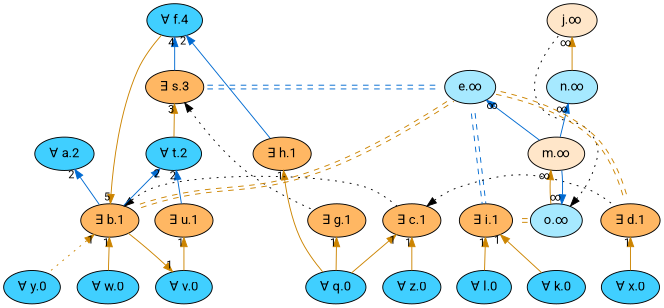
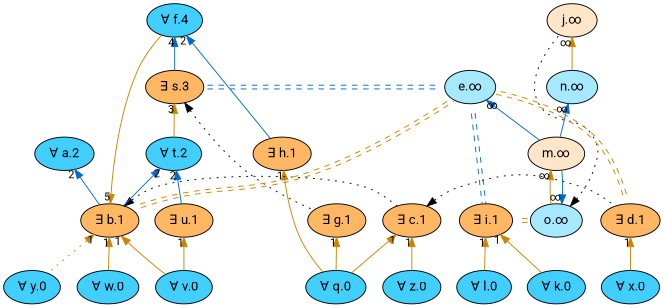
edge "∃ b.1" -> "∀ v.0": reversed
